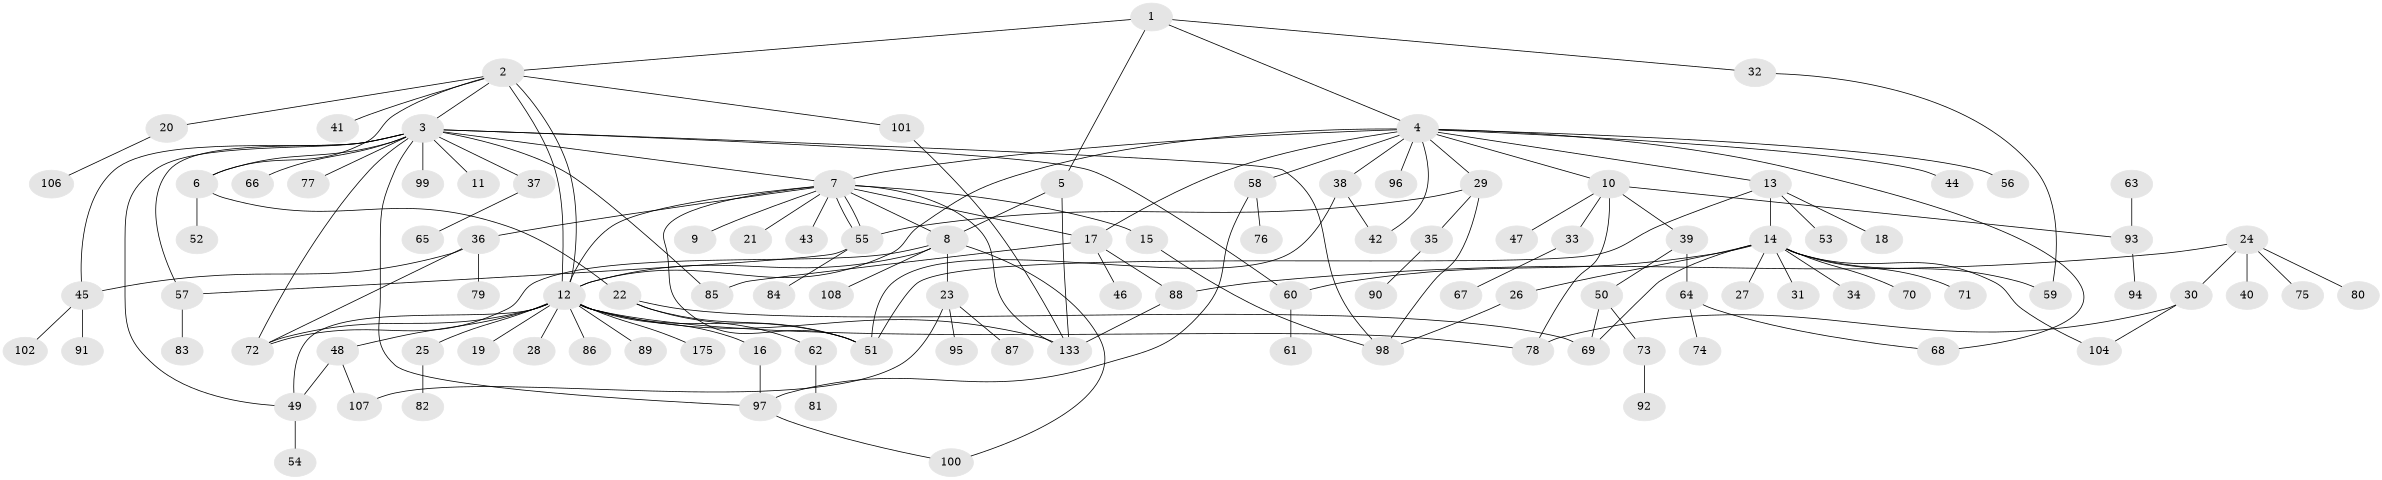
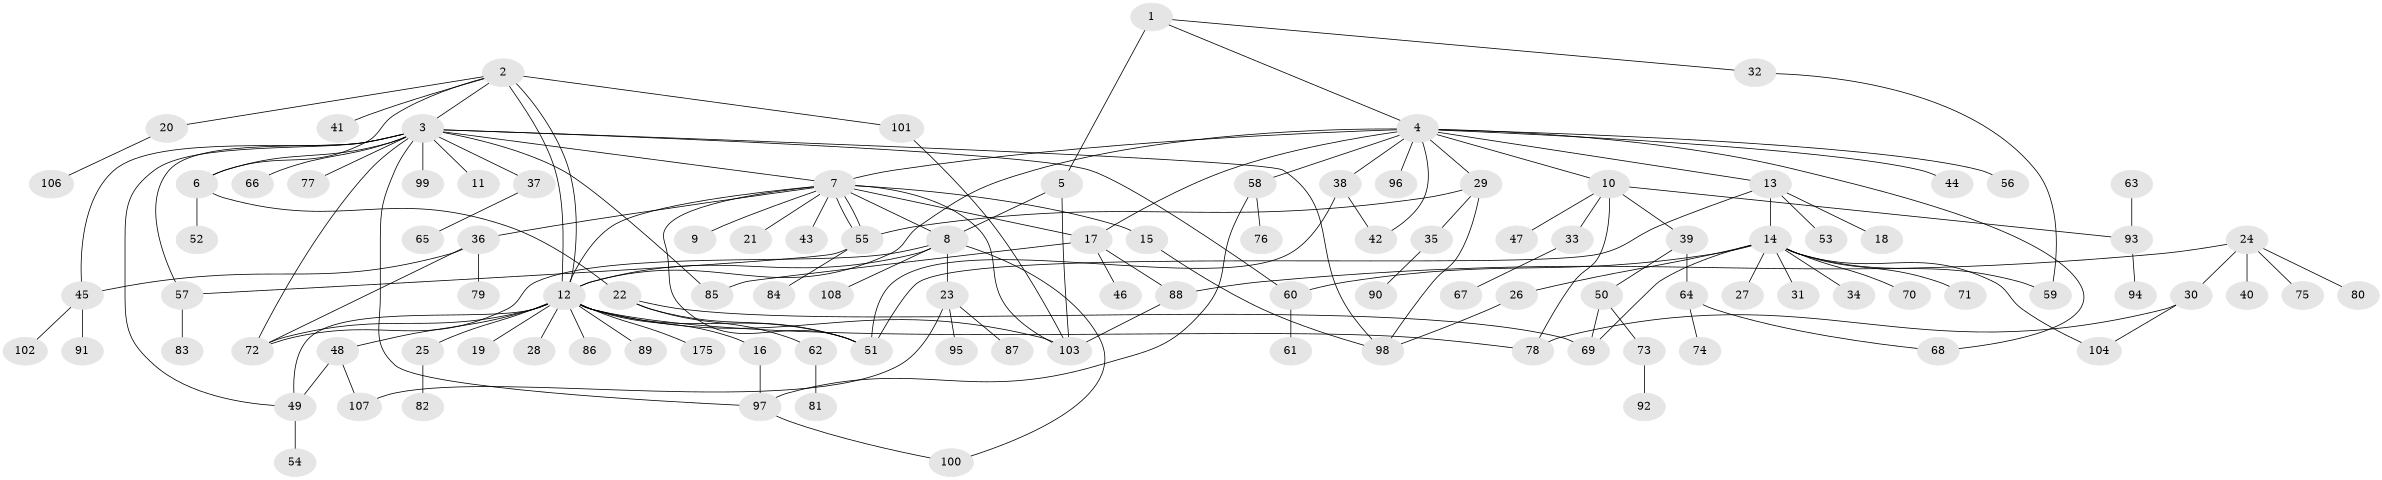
edge "1" -- "2": removed
node "133": label "133" -> "103"
